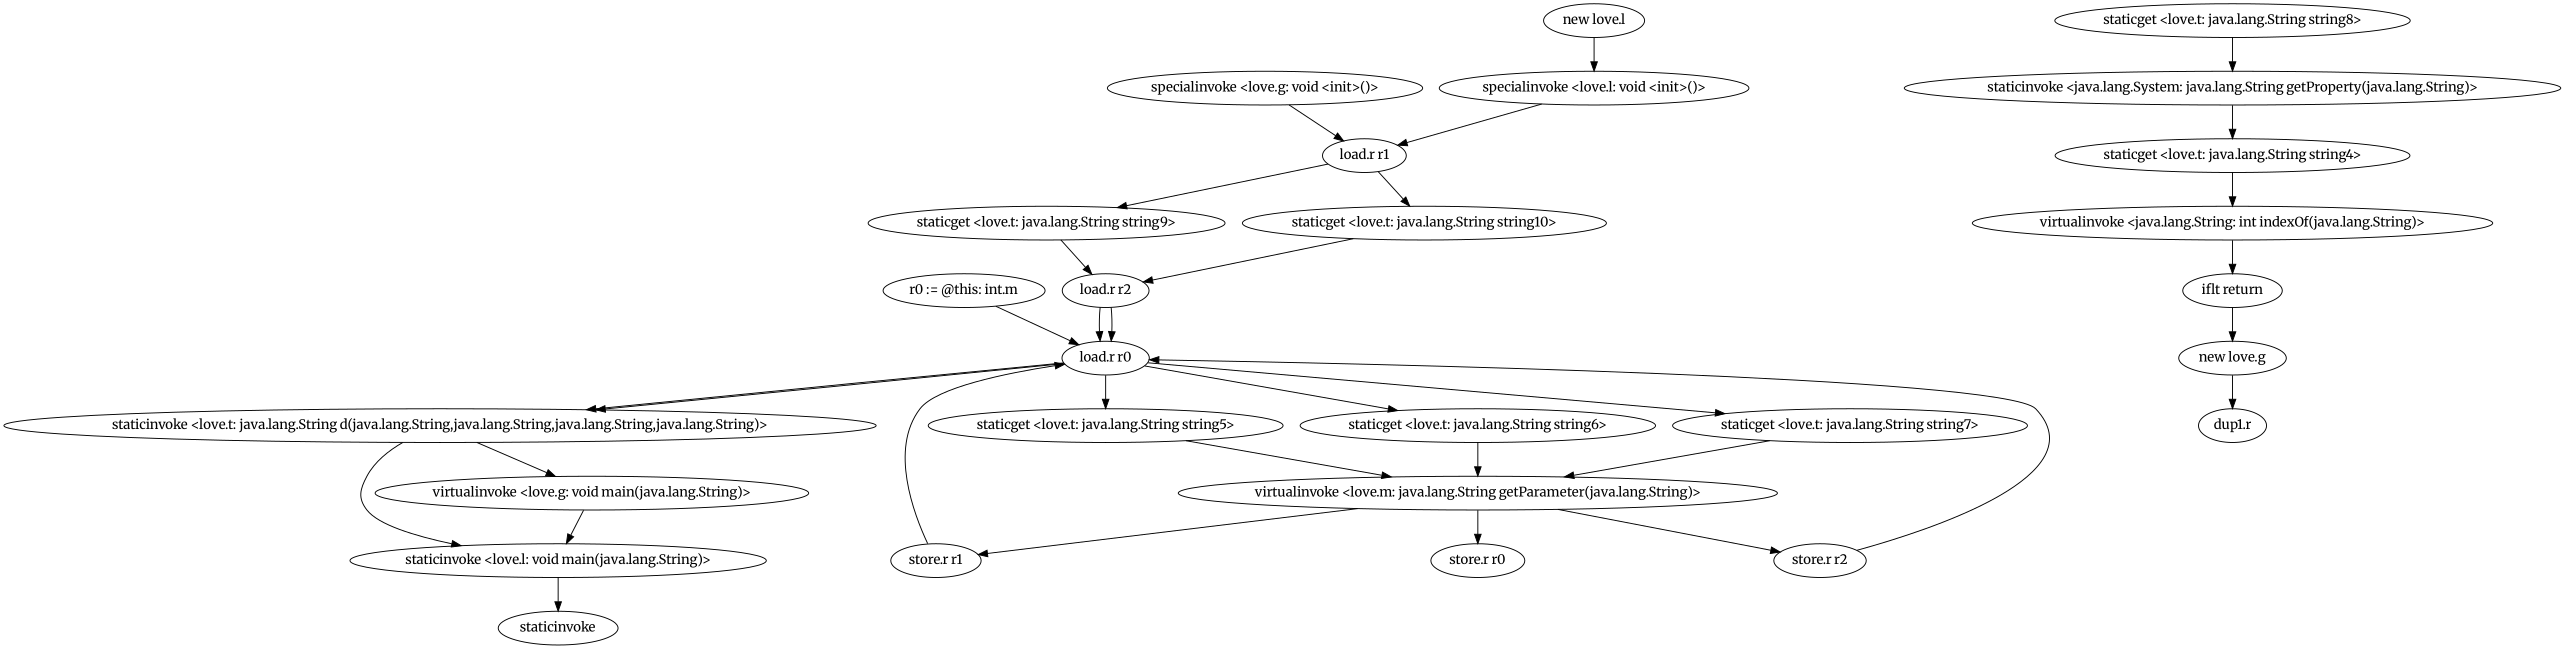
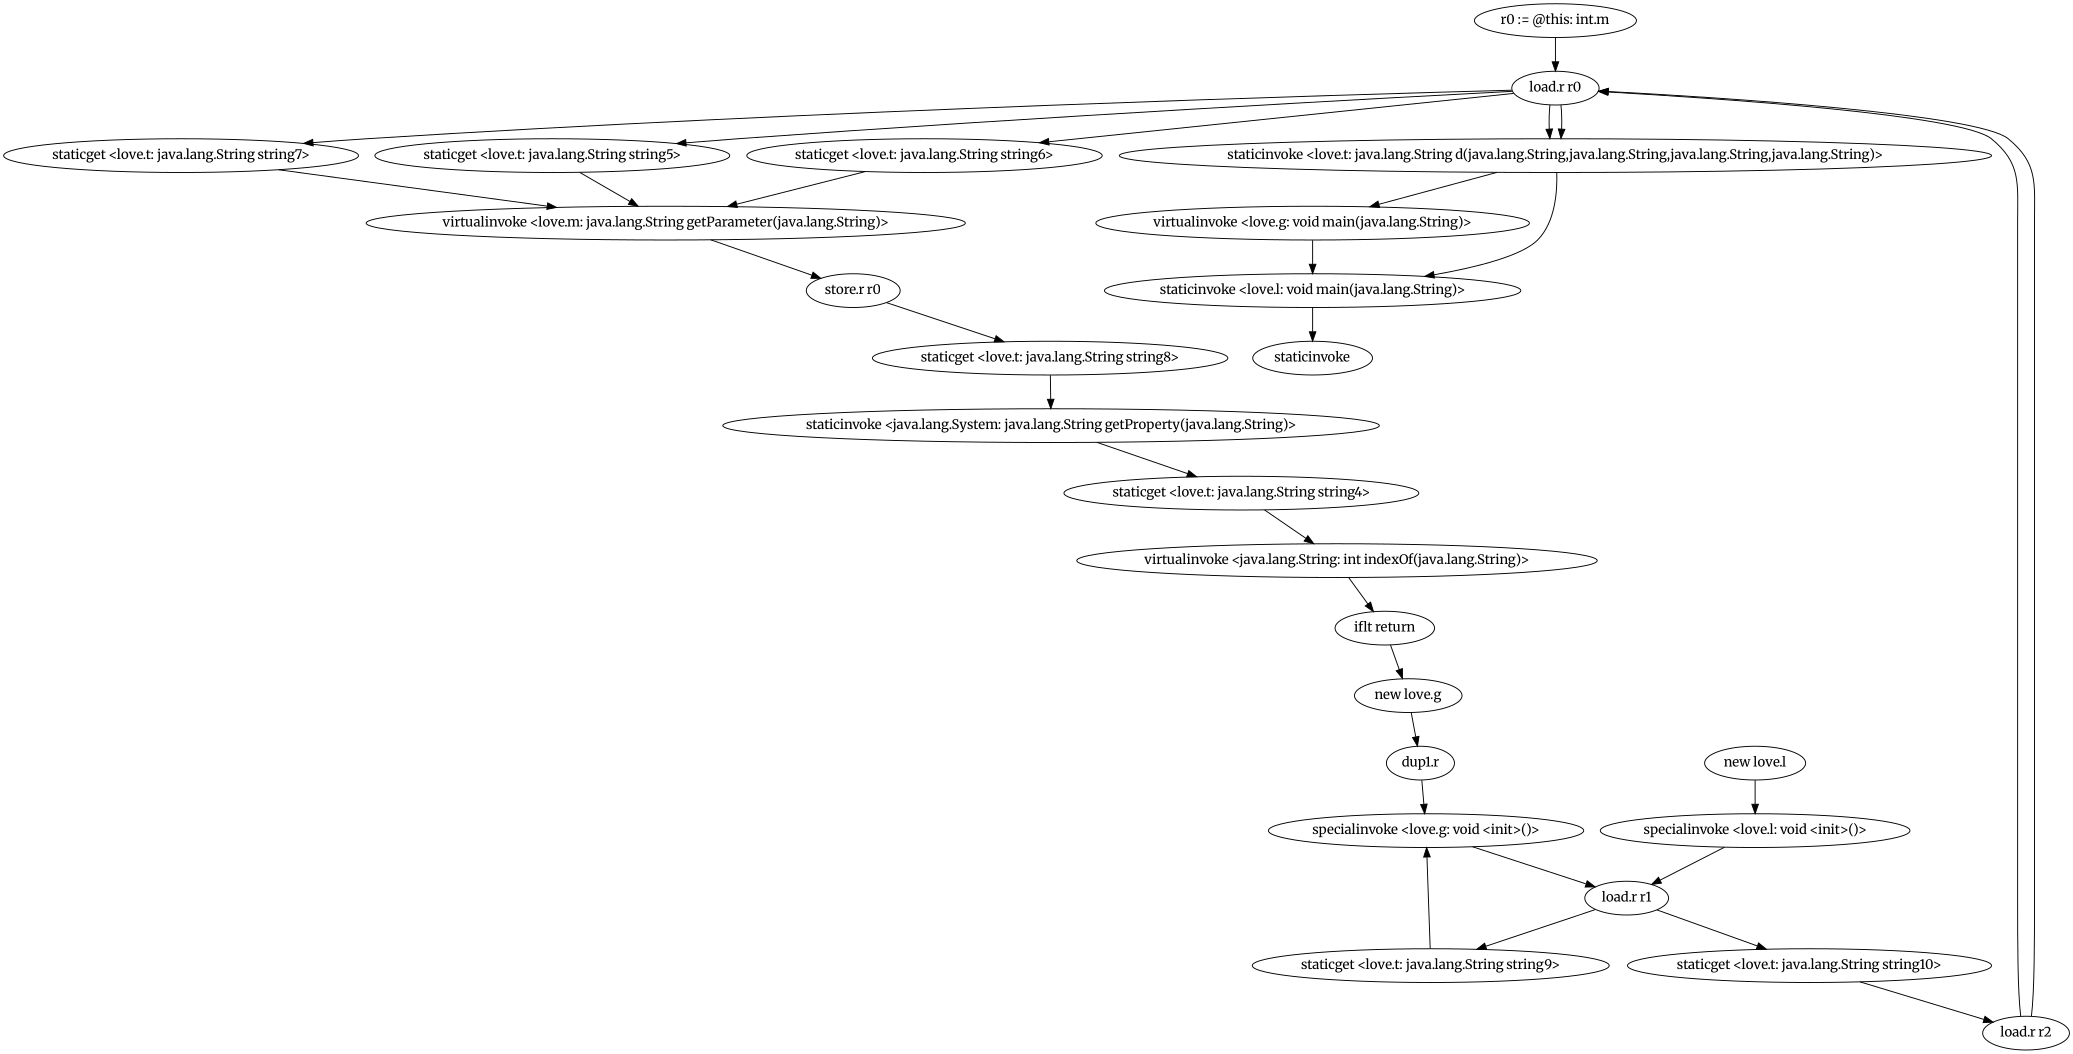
edge "staticget <love.t: java.lang.String string9>" -> "load.r r2": now "staticget <love.t: java.lang.String string9>" -> "specialinvoke <love.g: void <init>()>"
edge "store.r r0" -> "staticget <love.t: java.lang.String string8>": added
node "store.r r1": removed
node "store.r r2": removed
edge "dup1.r" -> "specialinvoke <love.g: void <init>()>": added
